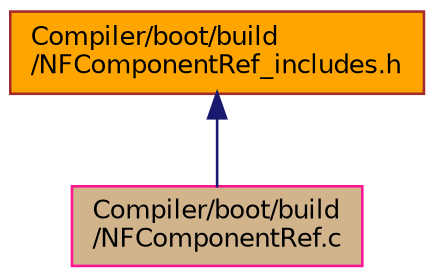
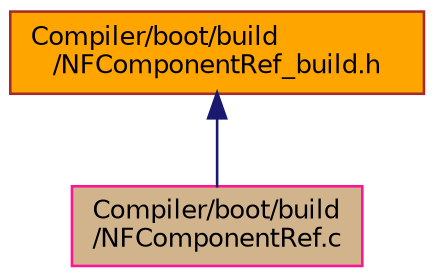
node "Compiler/boot/build /NFComponentRef_includes.h": label "Compiler/boot/build /NFComponentRef_includes.h" -> "Compiler/boot/build /NFComponentRef_build.h"
